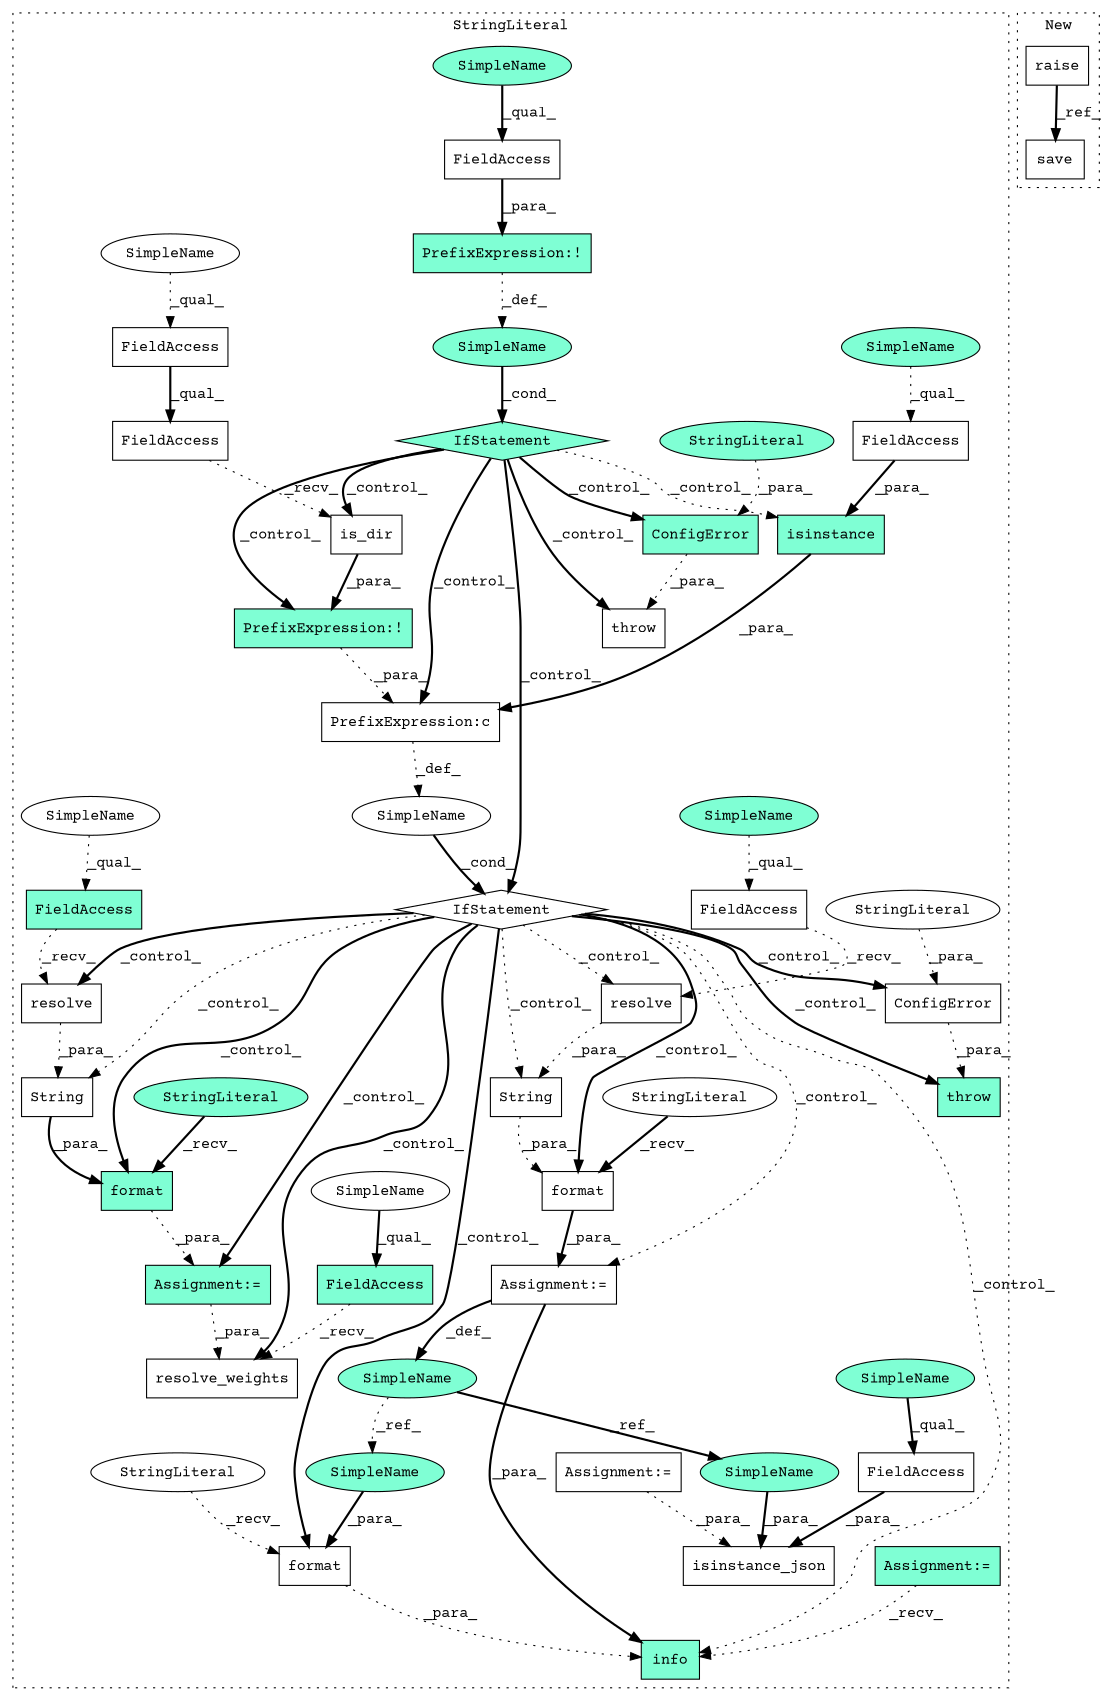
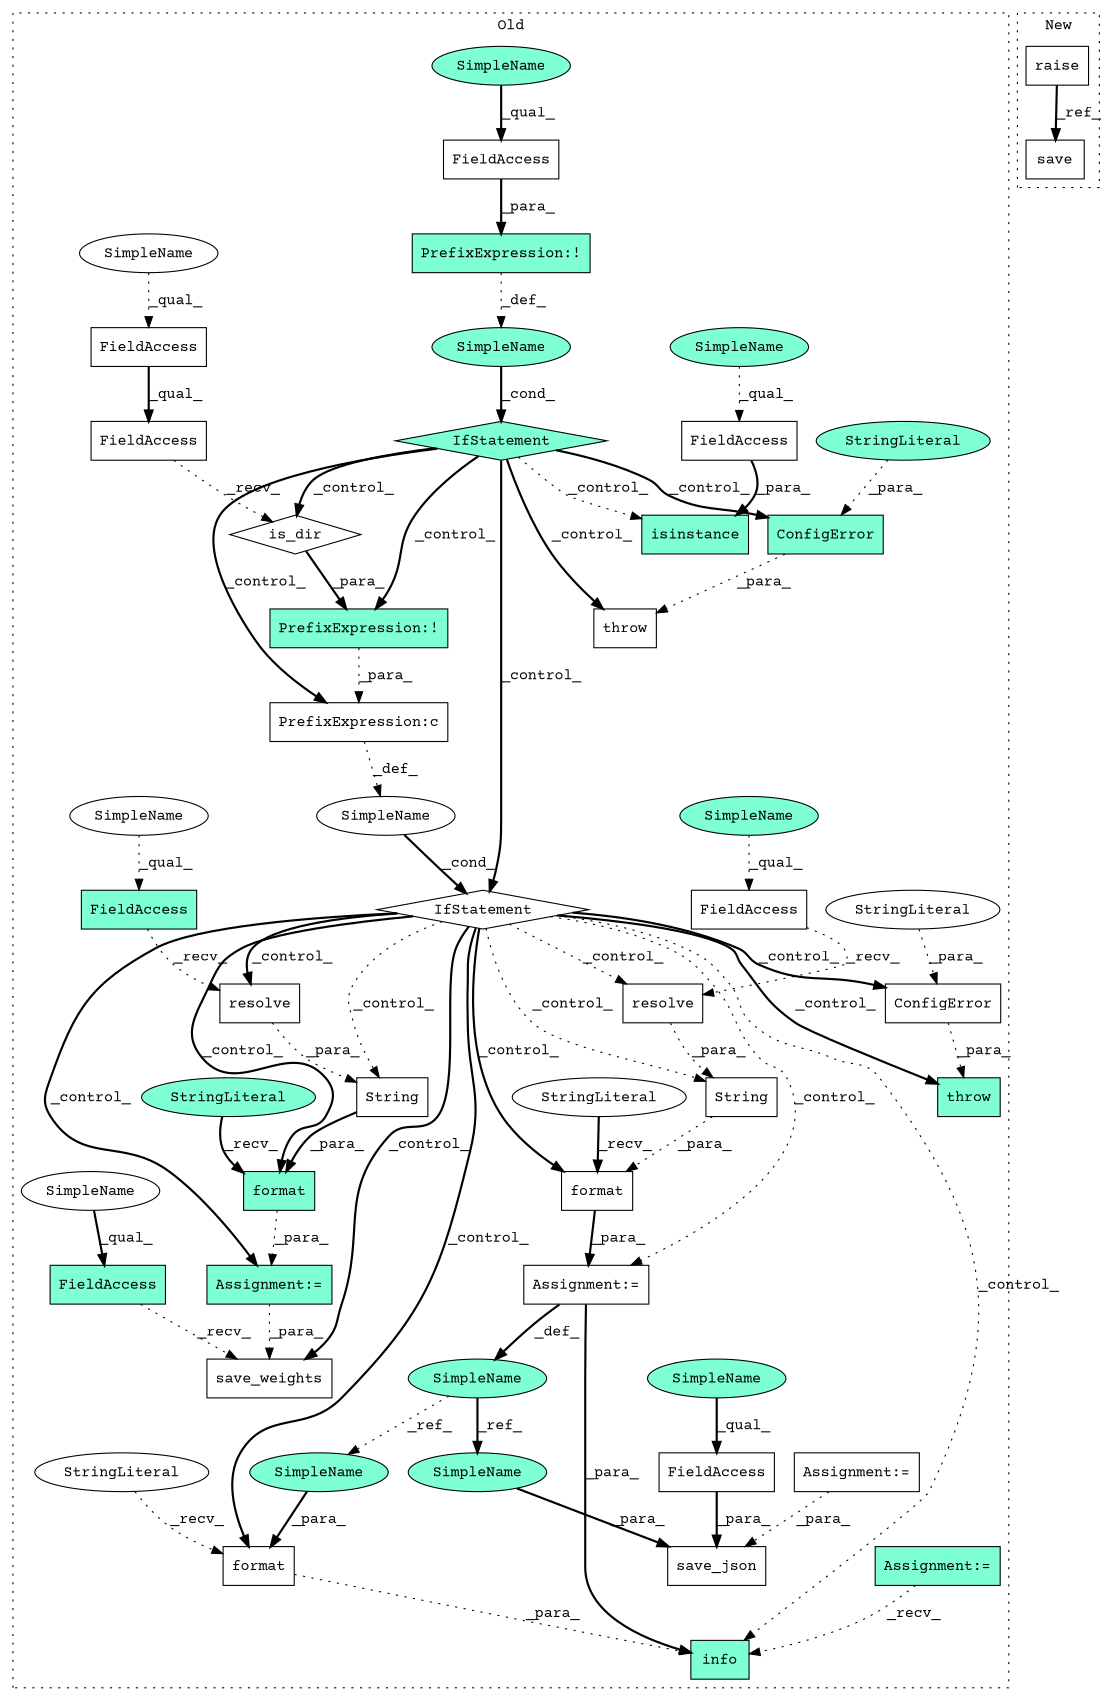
cluster "StringLiteral": label "StringLiteral" -> "Old"
node "is_dir": shape box -> diamond
edge "isinstance" -> "PrefixExpression:c": removed, label "_para_"
node "resolve_weights": label "resolve_weights" -> "save_weights"
node "isinstance_json": label "isinstance_json" -> "save_json"
